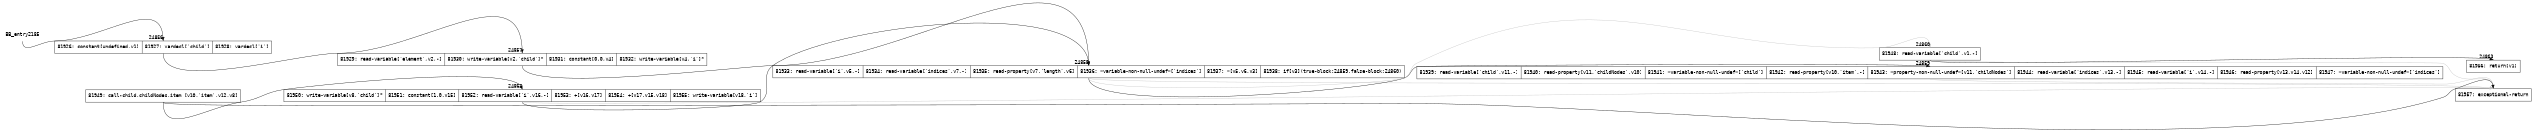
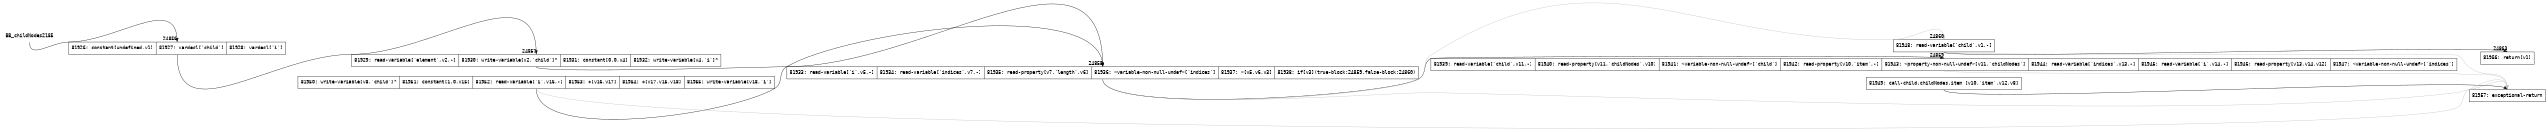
node "BB_entry2185": label "BB_entry2185" -> "BB_childNodes2185"
edge "81949: call-child.childNodes.item [v10,'item',v12,v8]" -> "81950: write-variable[v8,'child']*": removed
